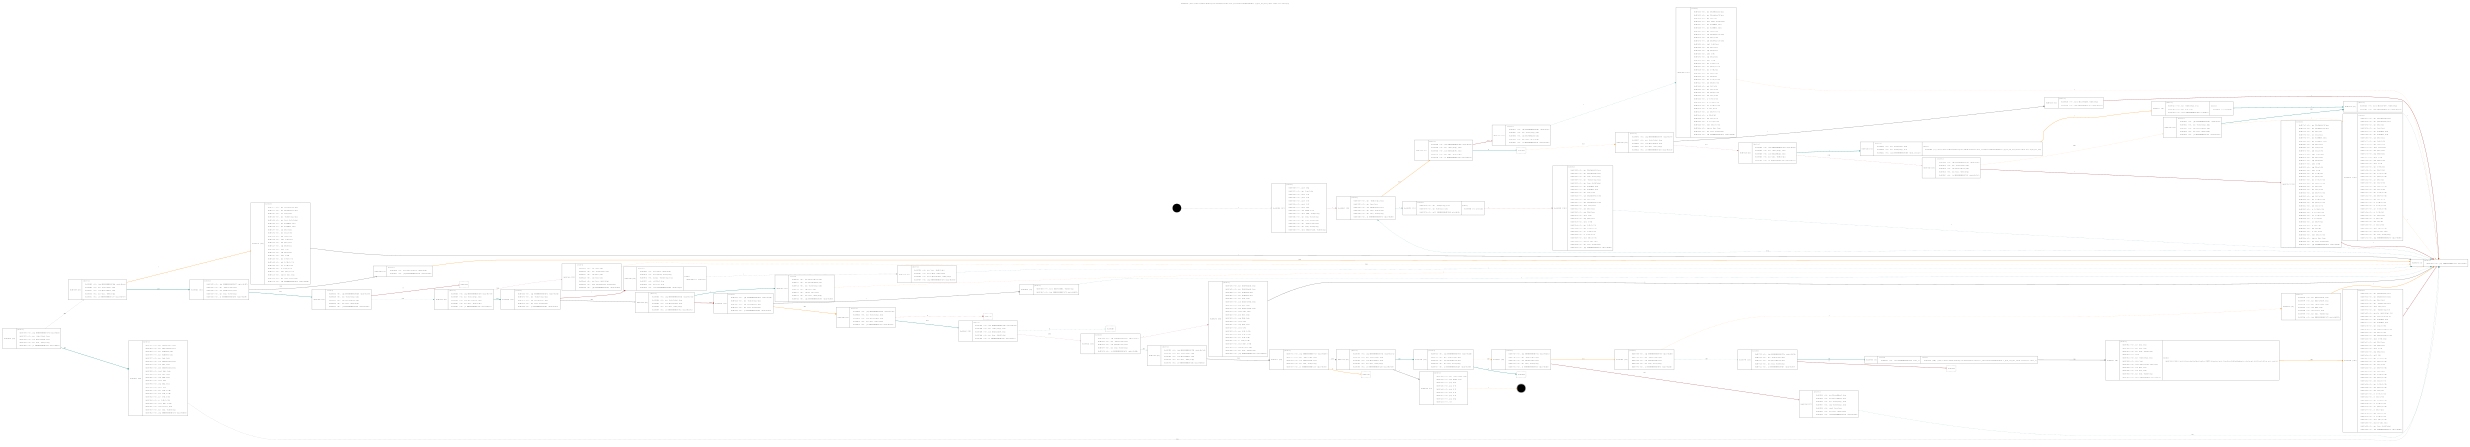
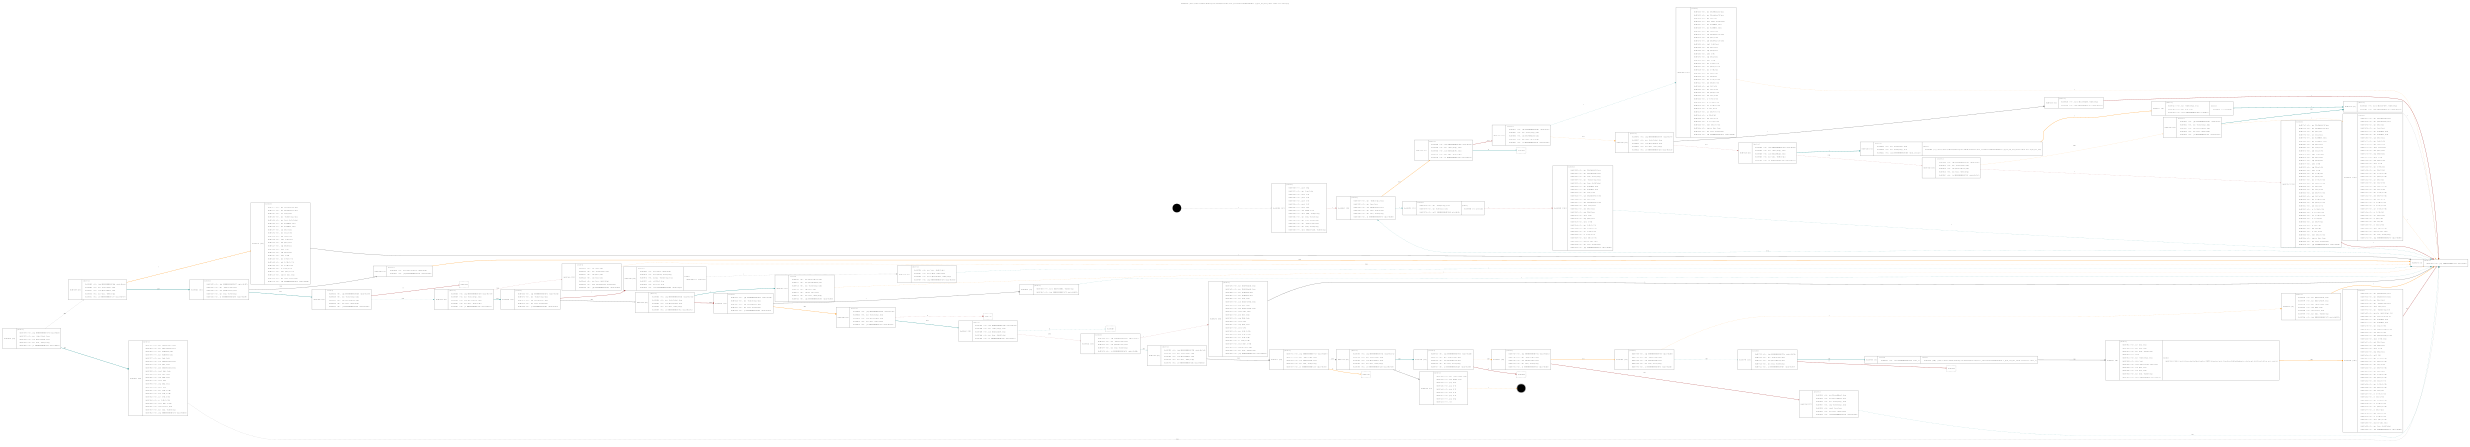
edge "0x401ae5" -> "0x401592 [22]": now "0x40157c [22]" -> "0x401592 [22]"
edge "0x4015be [25]" -> "0x4017ef [134]": style bold -> dashed
edge "0x40174e [25]" -> "0x401ad9": color teal -> brown
